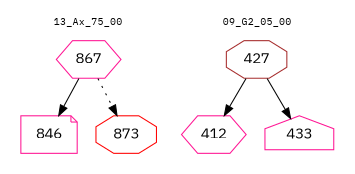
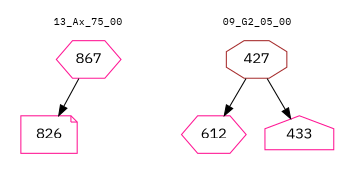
node "846": label "846" -> "826"
node "873": removed
node "412": label "412" -> "612"
